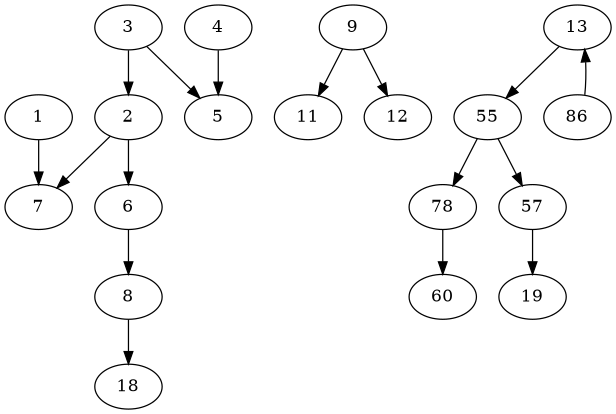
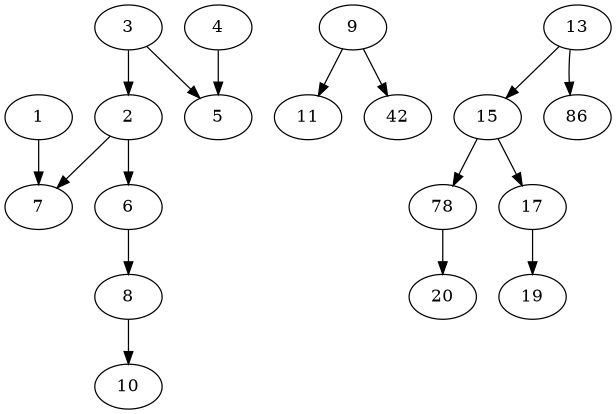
edge "86" -> "13": reversed
node "12": label "12" -> "42"
node "55": label "55" -> "15"
node "57": label "57" -> "17"
node "60": label "60" -> "20"
node "18": label "18" -> "10"
